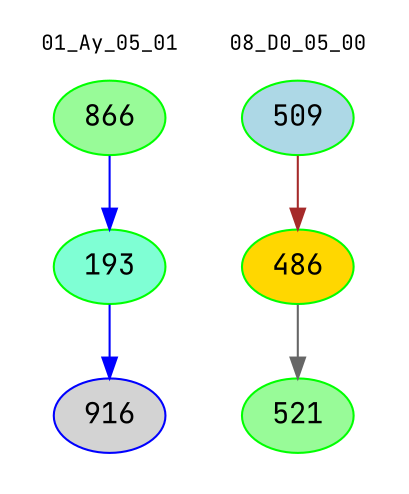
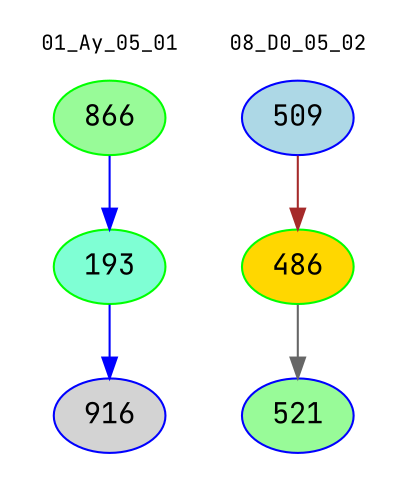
cluster "08_D0_05_00": label "08_D0_05_00" -> "08_D0_05_02"
node "509": color green -> blue
node "521": color green -> blue
